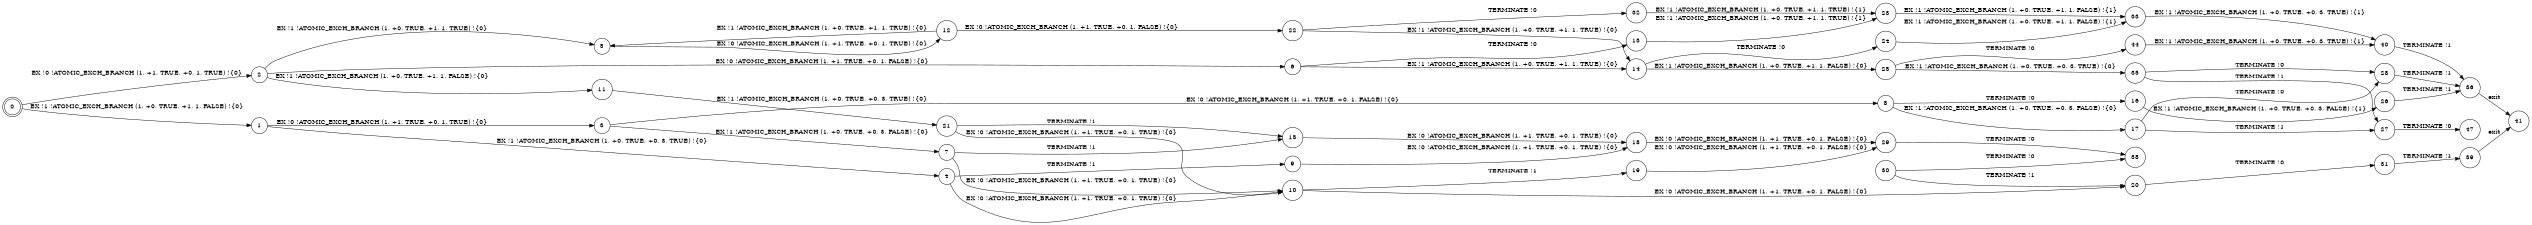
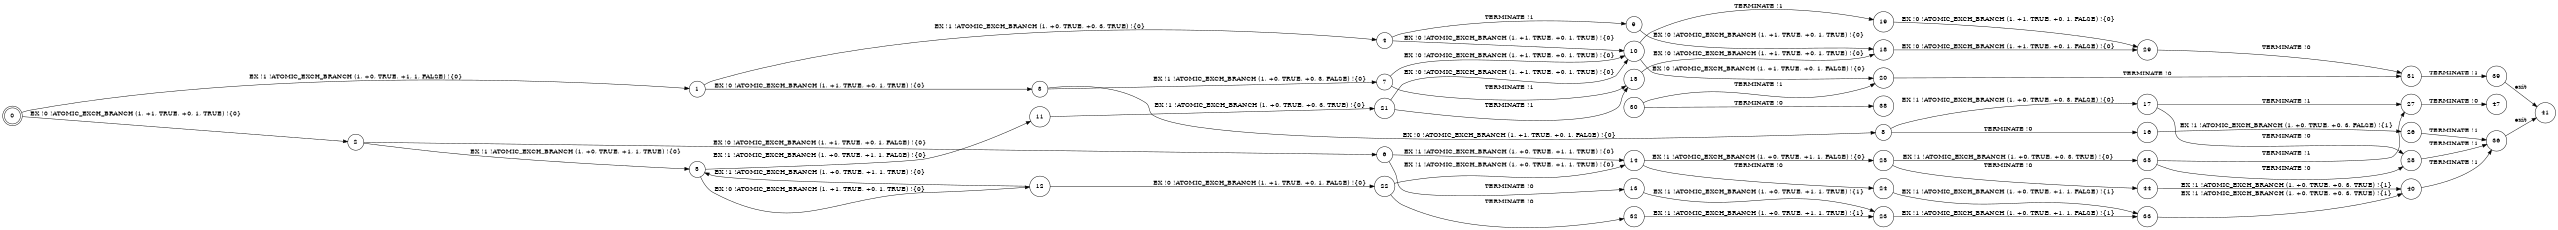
edge "2" -> "11": now "5" -> "11"
edge "29" -> "38": now "29" -> "31"
